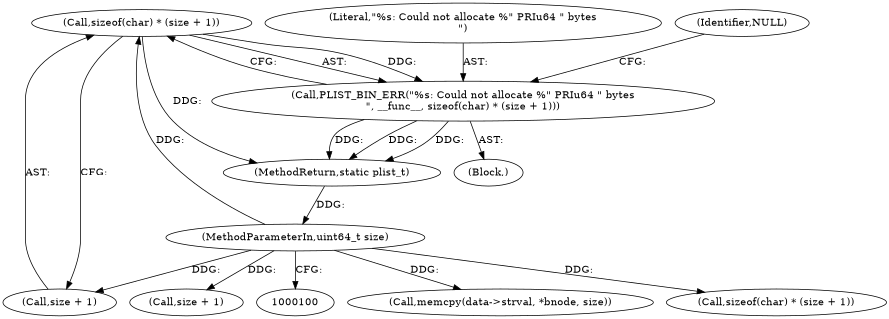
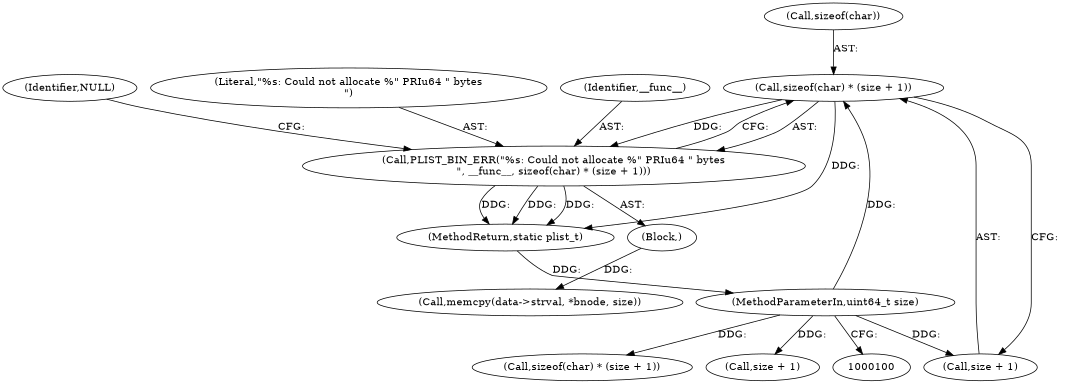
node "(Call,sizeof(char))": added
node "(Identifier,__func__)": added
edge "(MethodParameterIn,uint64_t size)" -> "(Call,memcpy(data->strval, *bnode, size))": now "(Block,)" -> "(Call,memcpy(data->strval, *bnode, size))"
